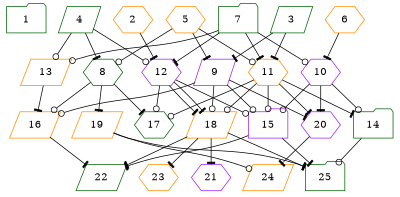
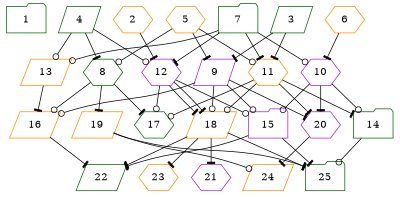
edge "11" -> "15": removed
